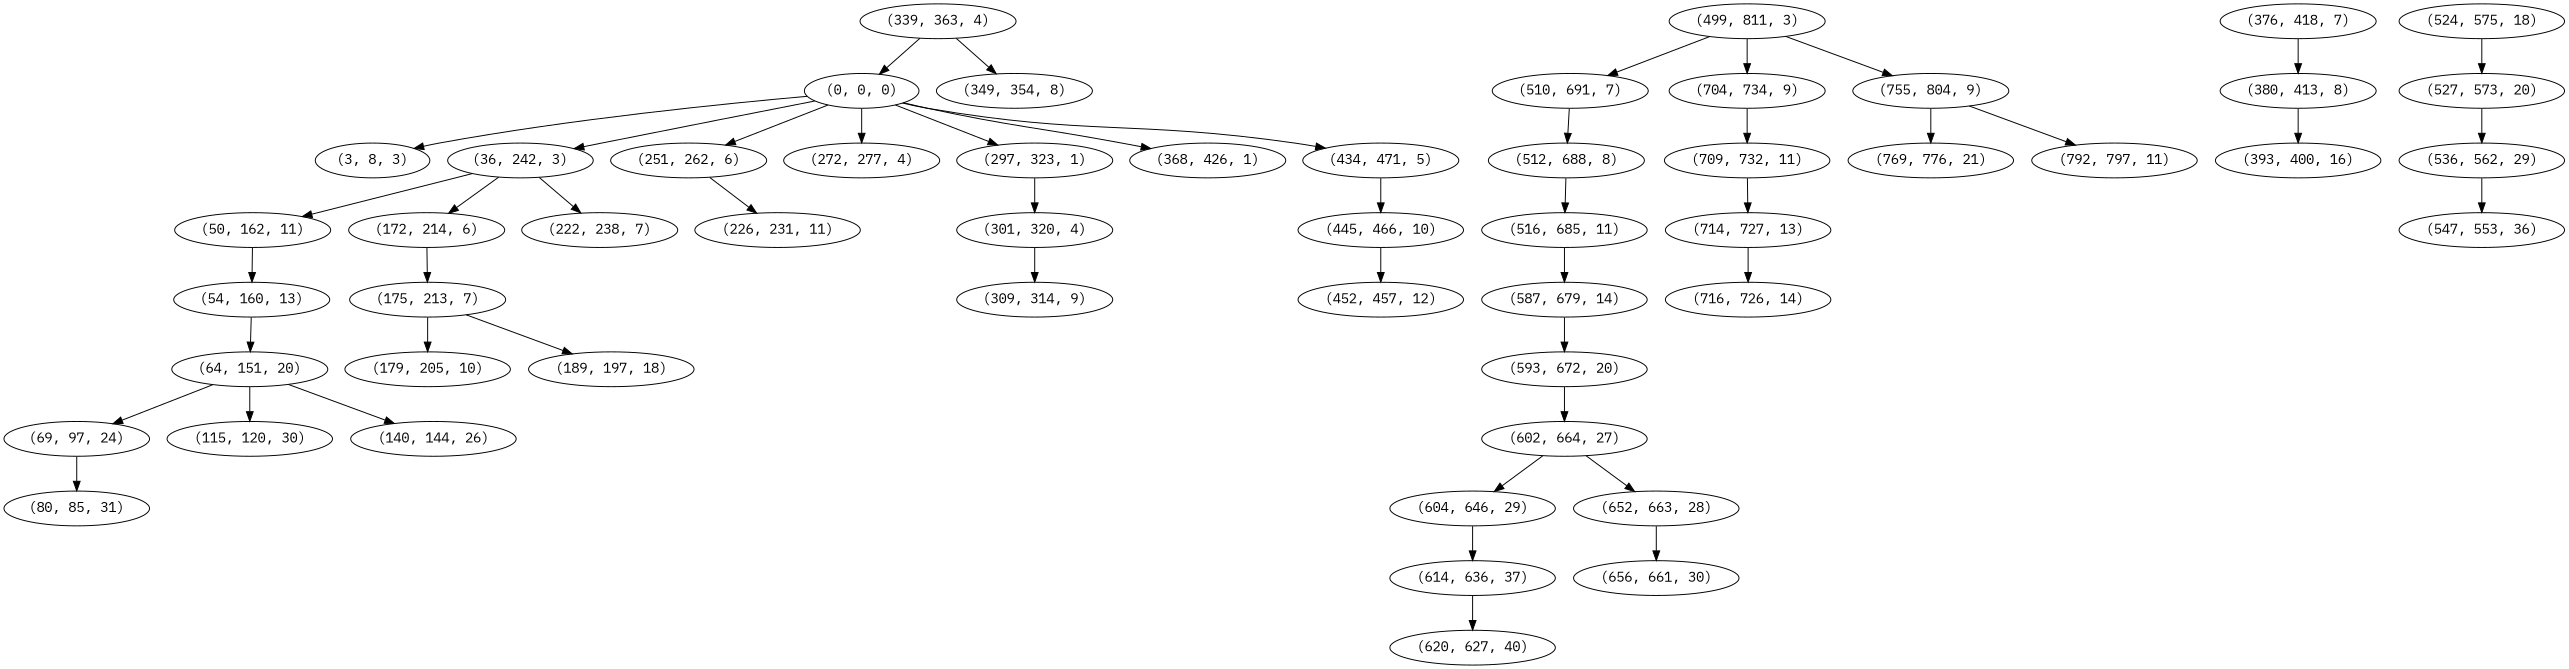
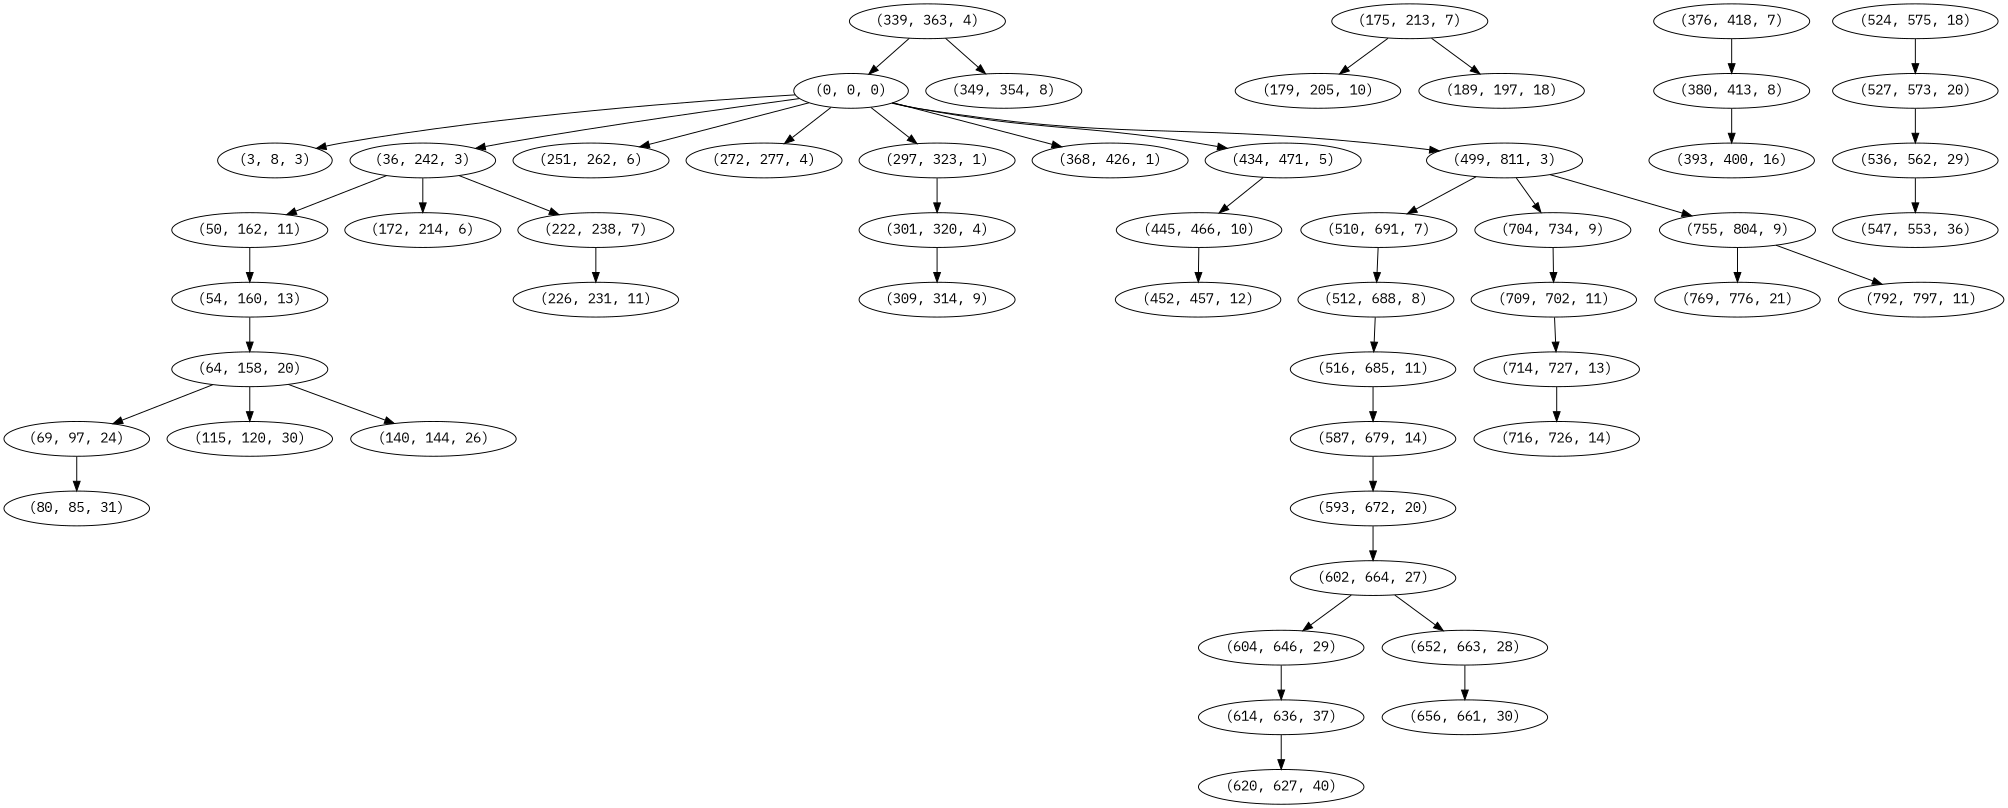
edge "(0, 0, 0)" -> "(499, 811, 3)": added
node "(709, 732, 11)": label "(709, 732, 11)" -> "(709, 702, 11)"
edge "(251, 262, 6)" -> "(226, 231, 11)": now "(222, 238, 7)" -> "(226, 231, 11)"
edge "(172, 214, 6)" -> "(175, 213, 7)": removed
node "(64, 151, 20)": label "(64, 151, 20)" -> "(64, 158, 20)"
